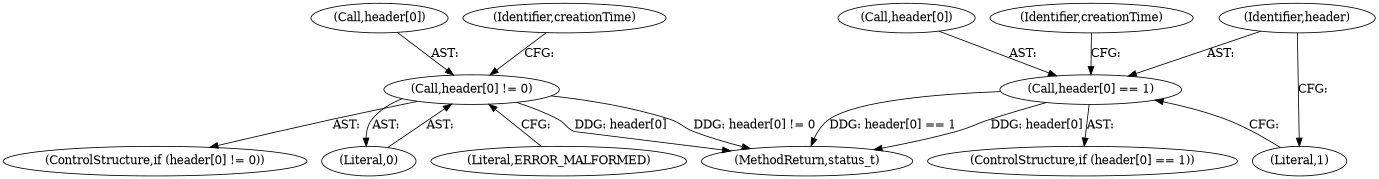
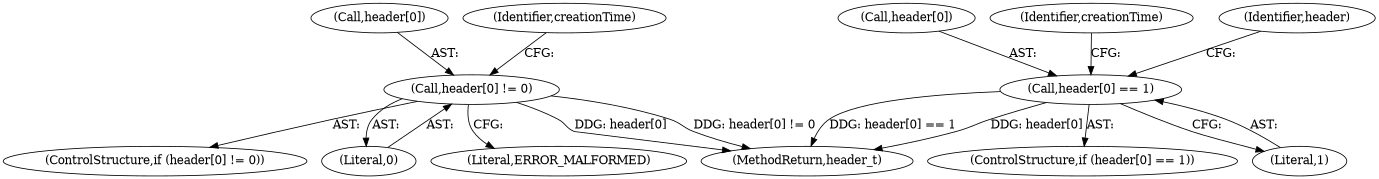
edge "(Identifier,header)" -> "(Call,header[0] == 1)": label "AST: " -> "CFG: "
edge "(Identifier,header)" -> "(Literal,1)": now "(Call,header[0] == 1)" -> "(Literal,1)"
edge "(Literal,1)" -> "(Call,header[0] == 1)": label "CFG: " -> "AST: "
edge "(Literal,ERROR_MALFORMED)" -> "(Call,header[0] != 0)": reversed
node "(MethodReturn,status_t)": label "(MethodReturn,status_t)" -> "(MethodReturn,header_t)"
